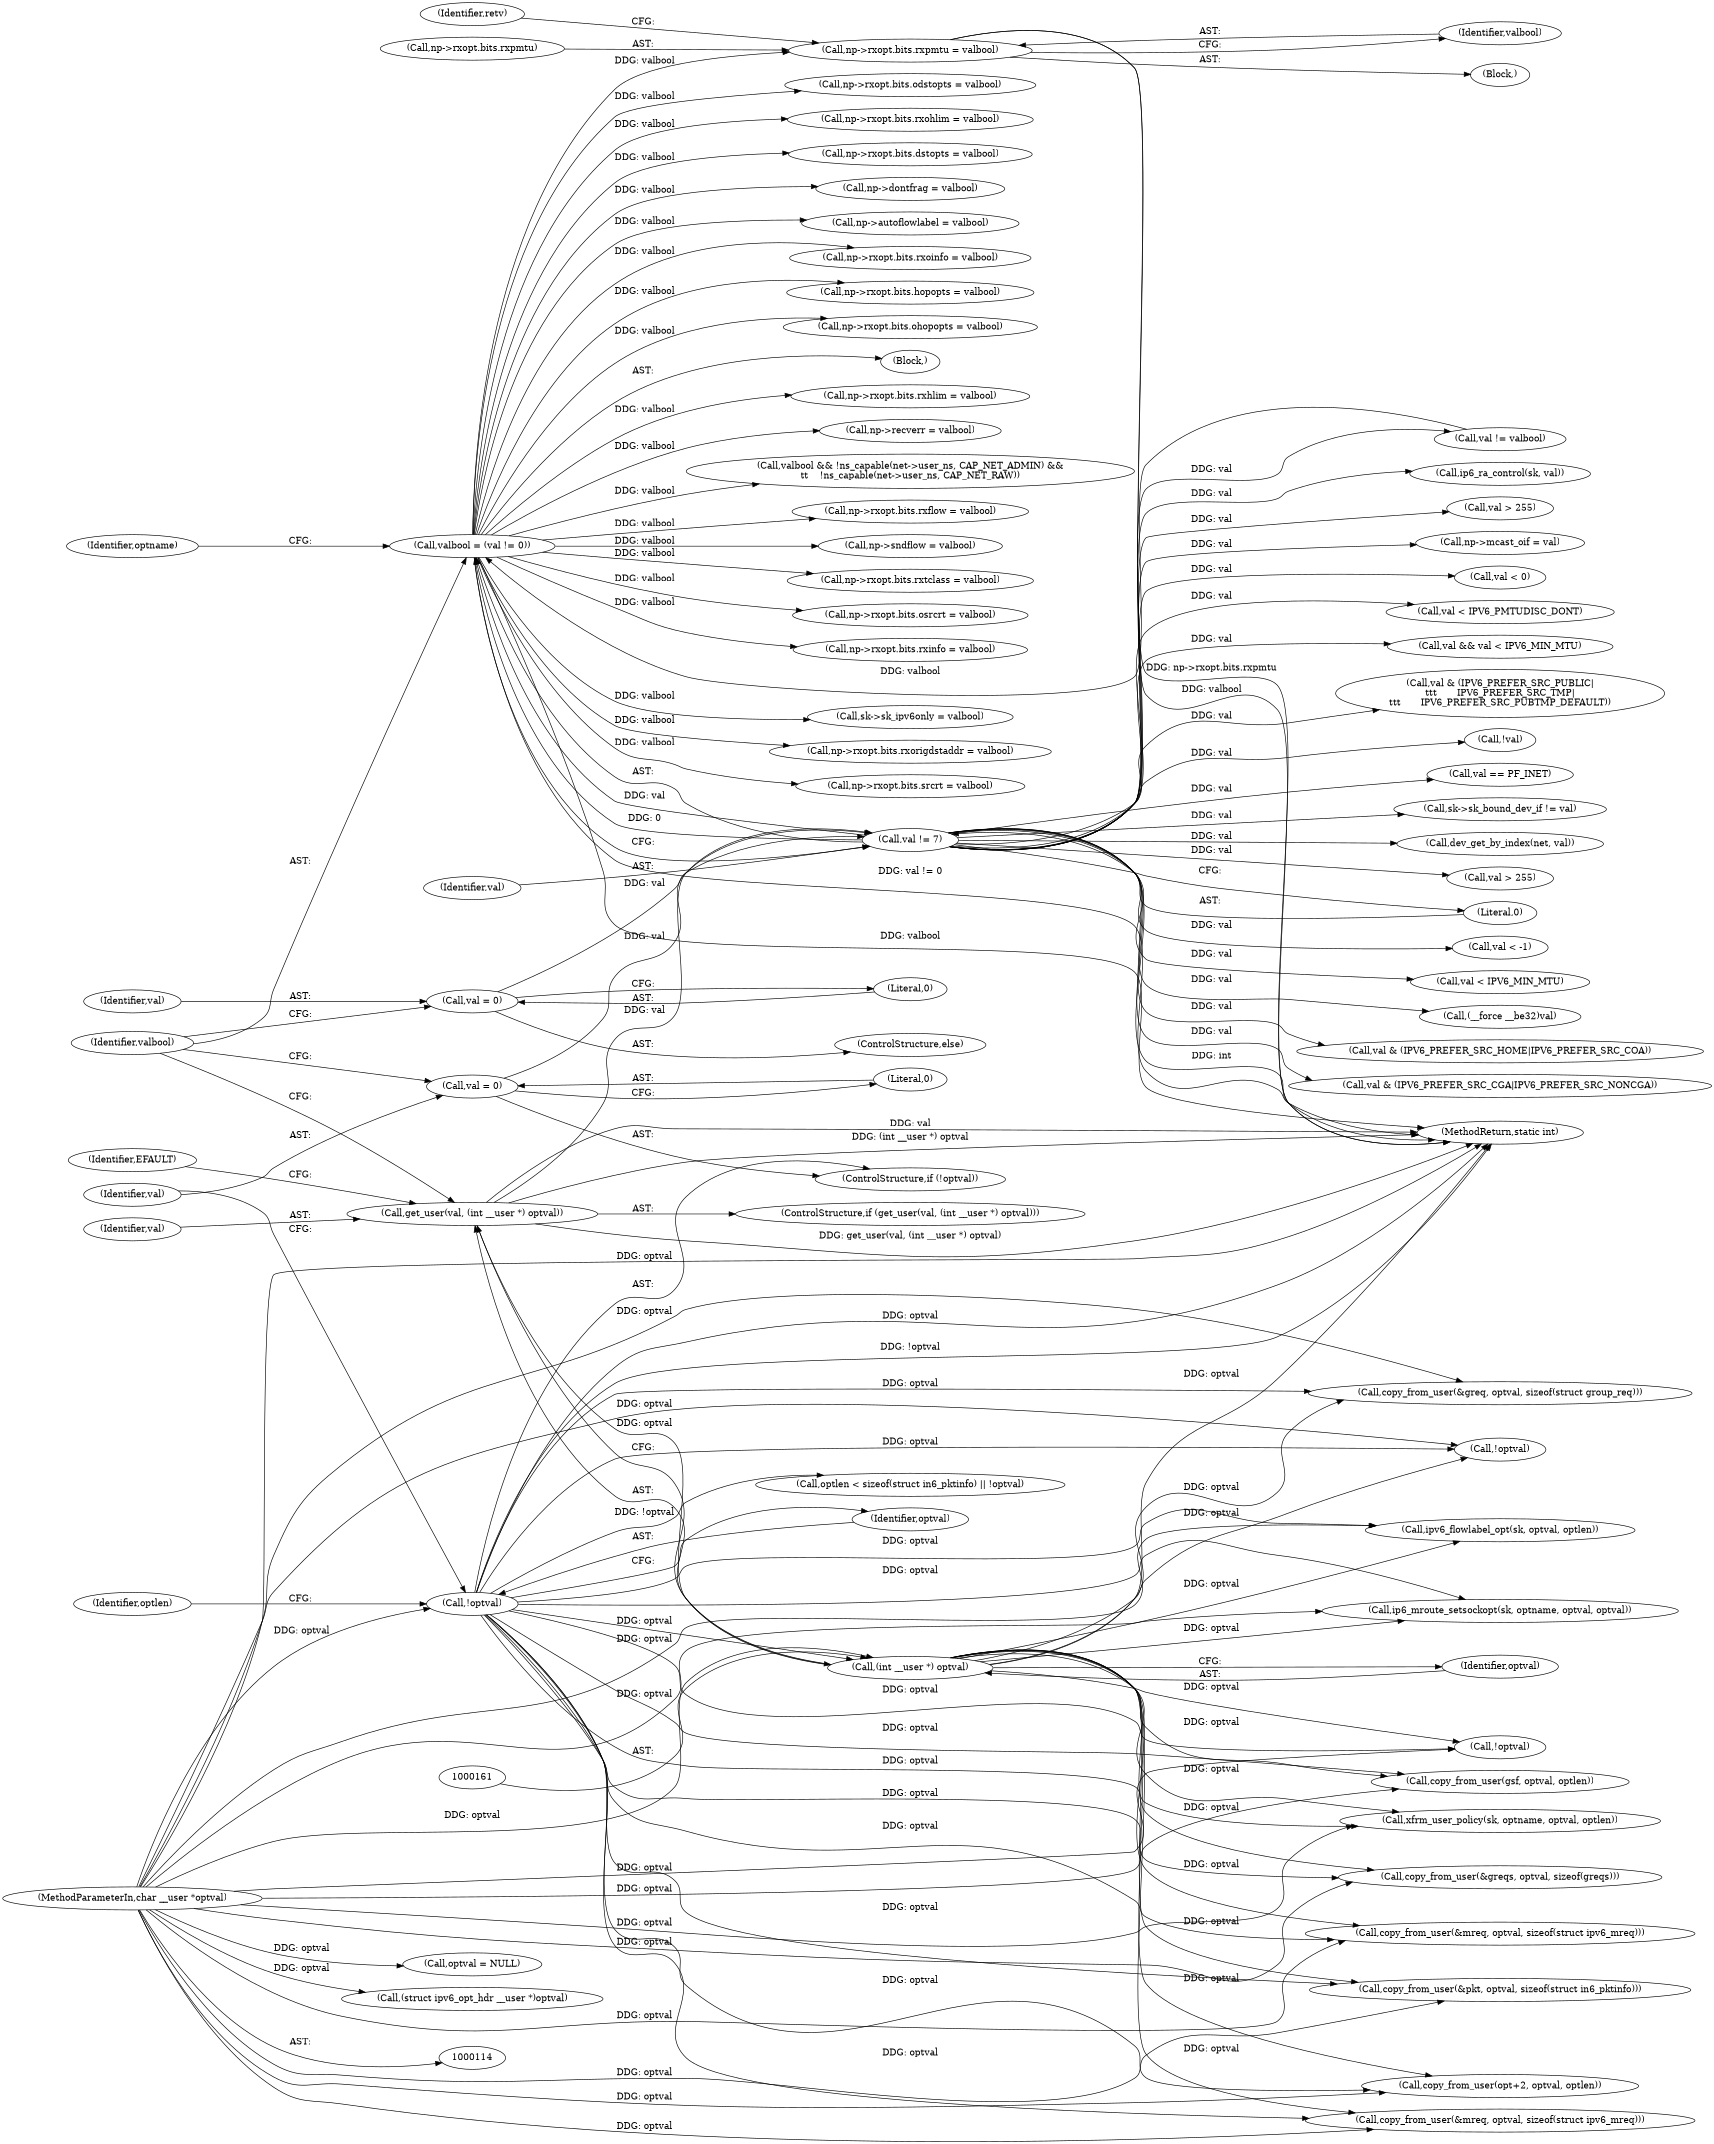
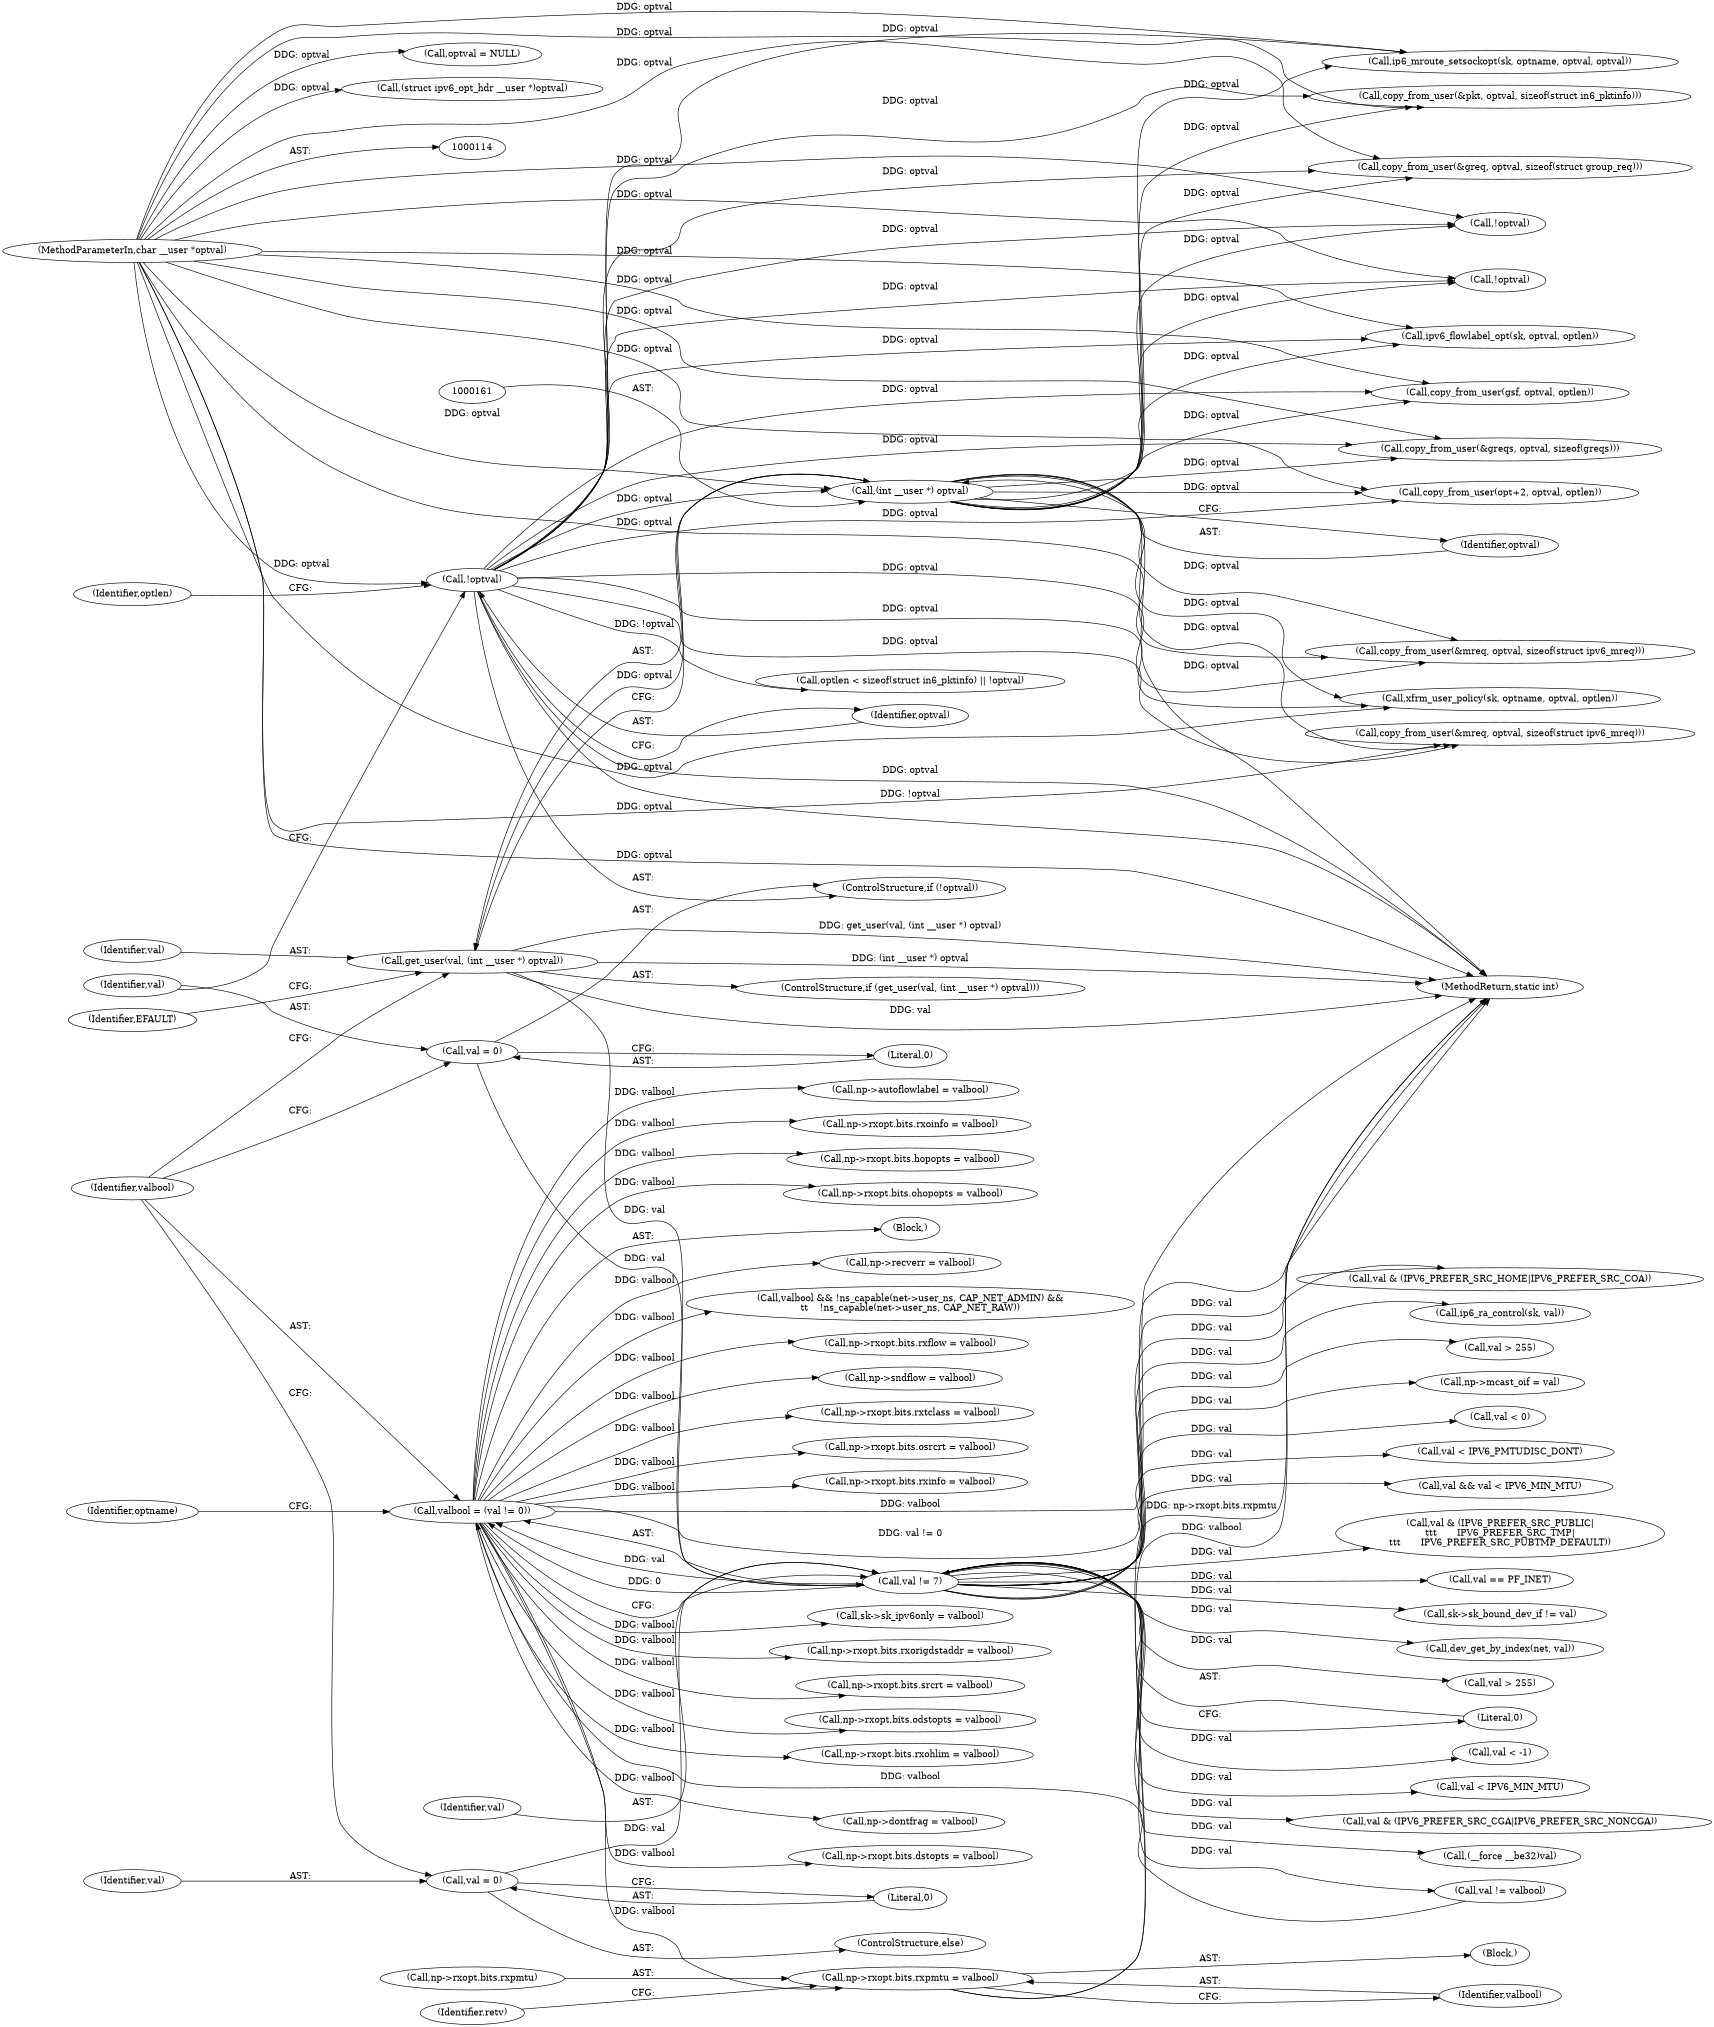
node "(Call,np->rxopt.bits.rxhlim = valbool)": removed
node "(Call,!val)": removed
edge "(Call,val != 7)" -> "(MethodReturn,static int)": label "DDG: int" -> "DDG: val"
